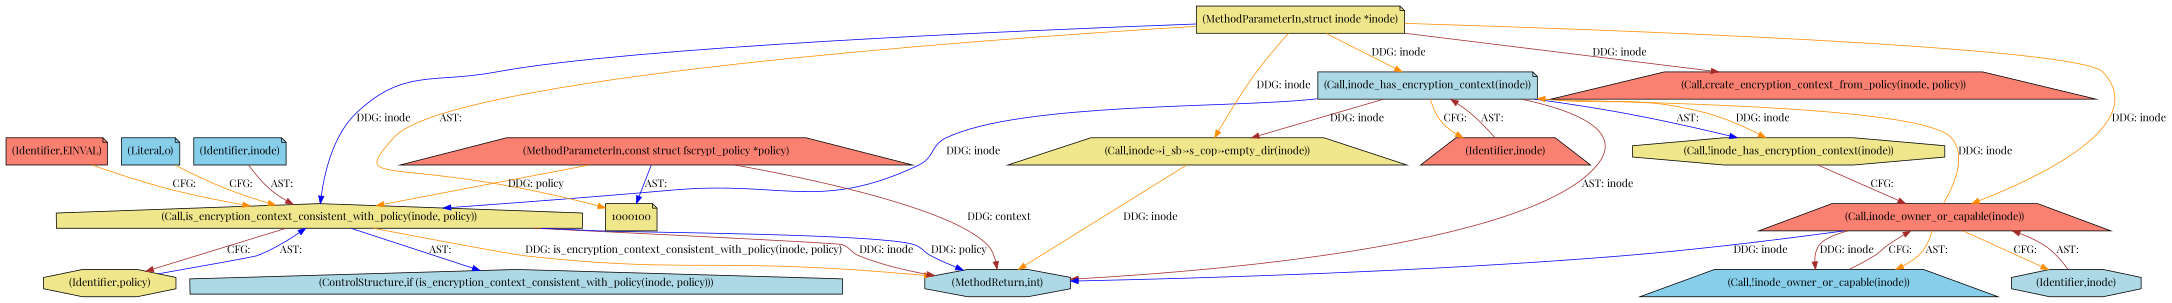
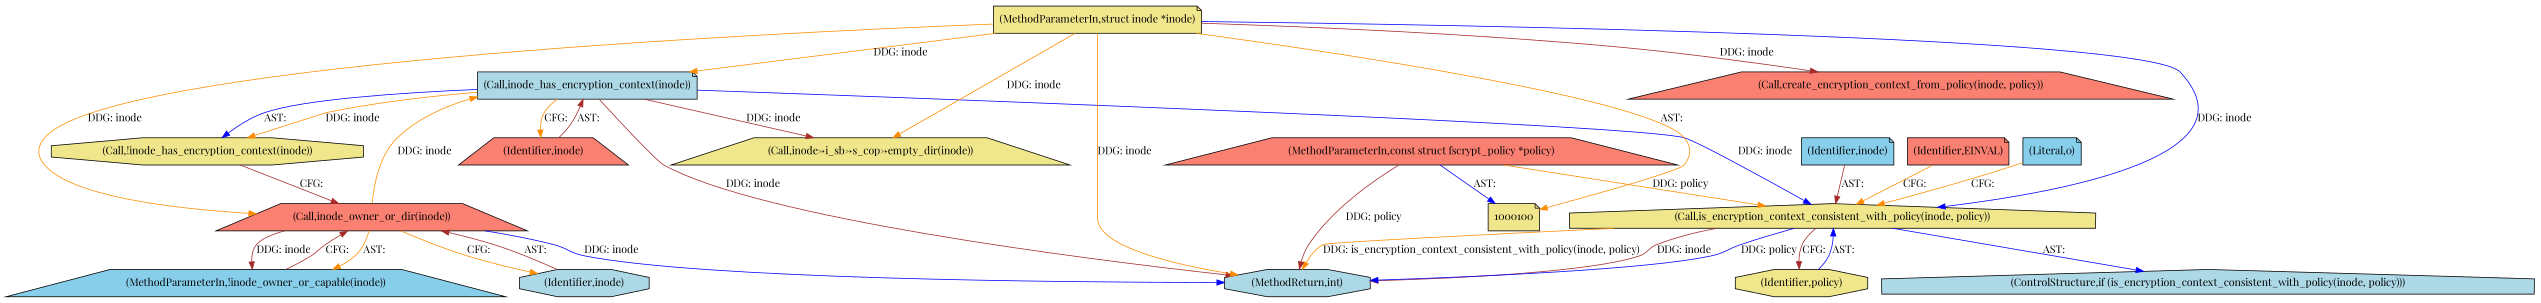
edge "(Call,inode_has_encryption_context(inode))" -> "(MethodReturn,int)": label "AST: inode" -> "DDG: inode"
edge "(Call,inode->i_sb->s_cop->empty_dir(inode))" -> "(MethodReturn,int)": now "(MethodParameterIn,struct inode *inode)" -> "(MethodReturn,int)"
edge "(MethodParameterIn,const struct fscrypt_policy *policy)" -> "(MethodReturn,int)": label "DDG: context" -> "DDG: policy"
node "(Call,inode_owner_or_capable(inode))": label "(Call,inode_owner_or_capable(inode))" -> "(Call,inode_owner_or_dir(inode))"
node "(Call,!inode_owner_or_capable(inode))": label "(Call,!inode_owner_or_capable(inode))" -> "(MethodParameterIn,!inode_owner_or_capable(inode))"
